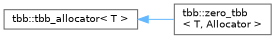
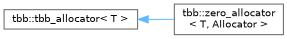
node "tbb::zero_tbb < T, Allocator >": label "tbb::zero_tbb < T, Allocator >" -> "tbb::zero_allocator < T, Allocator >"
